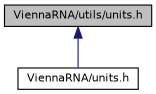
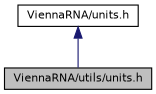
edge "ViennaRNA/units.h" -> "ViennaRNA/utils/units.h": reversed
